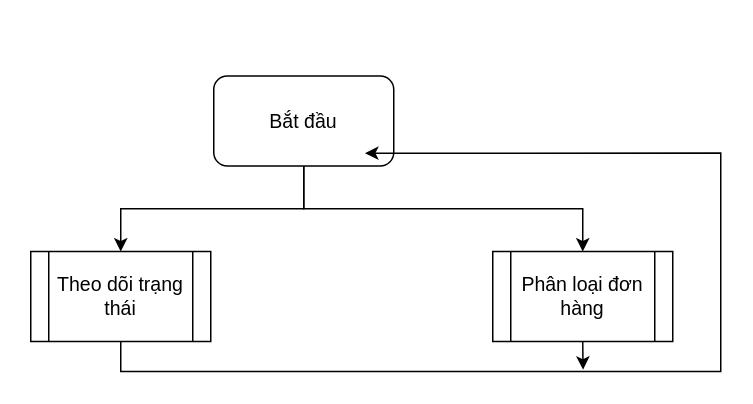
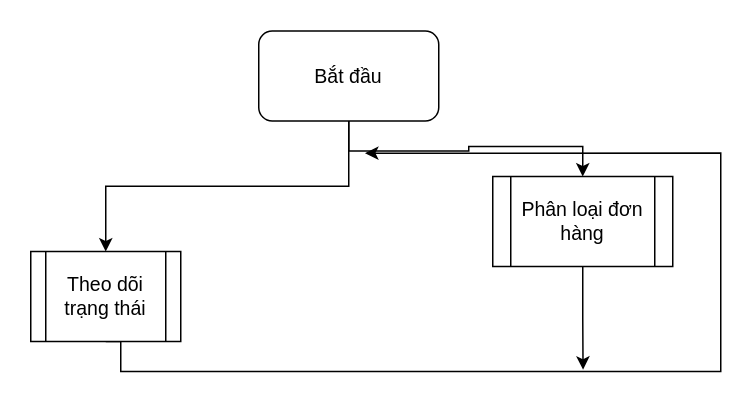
node "Bắt đầu": moved (304, 121) -> (349, 76)
node "Theo dõi trạng thái": size 180x90 -> 150x90
node "Phân loại đơn hàng": moved (583, 296) -> (583, 221)
